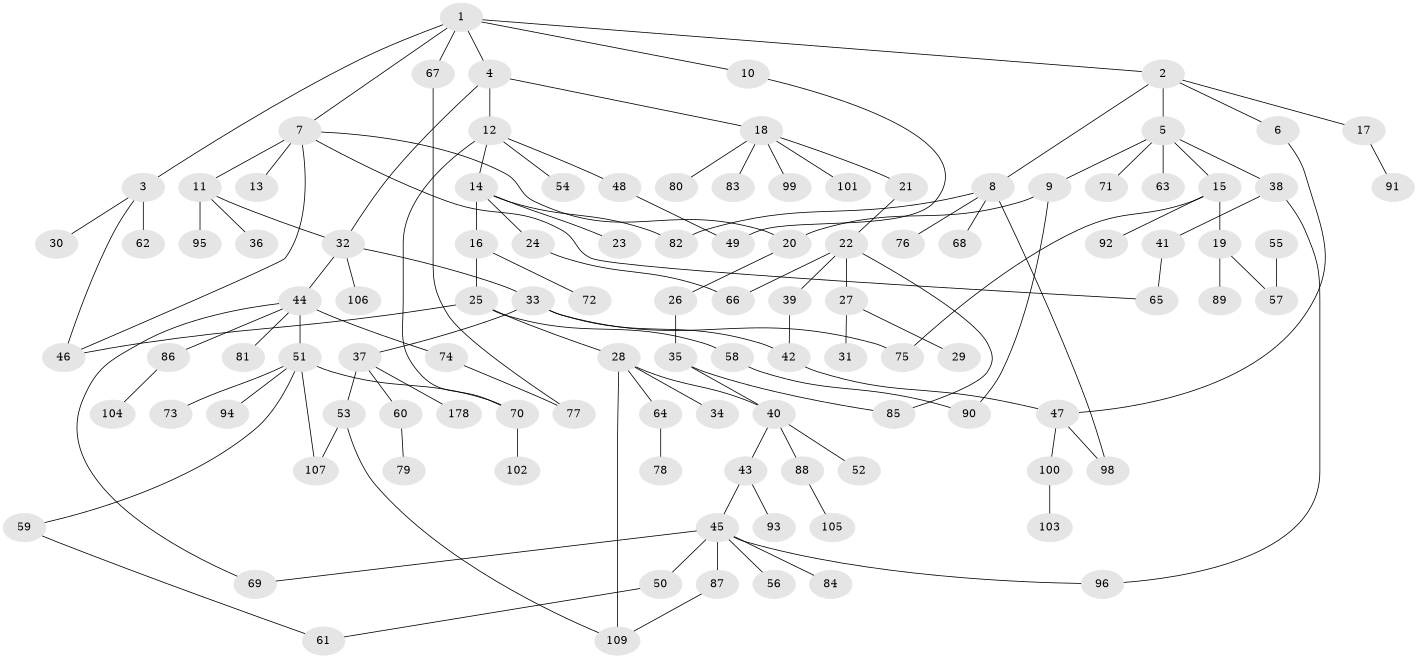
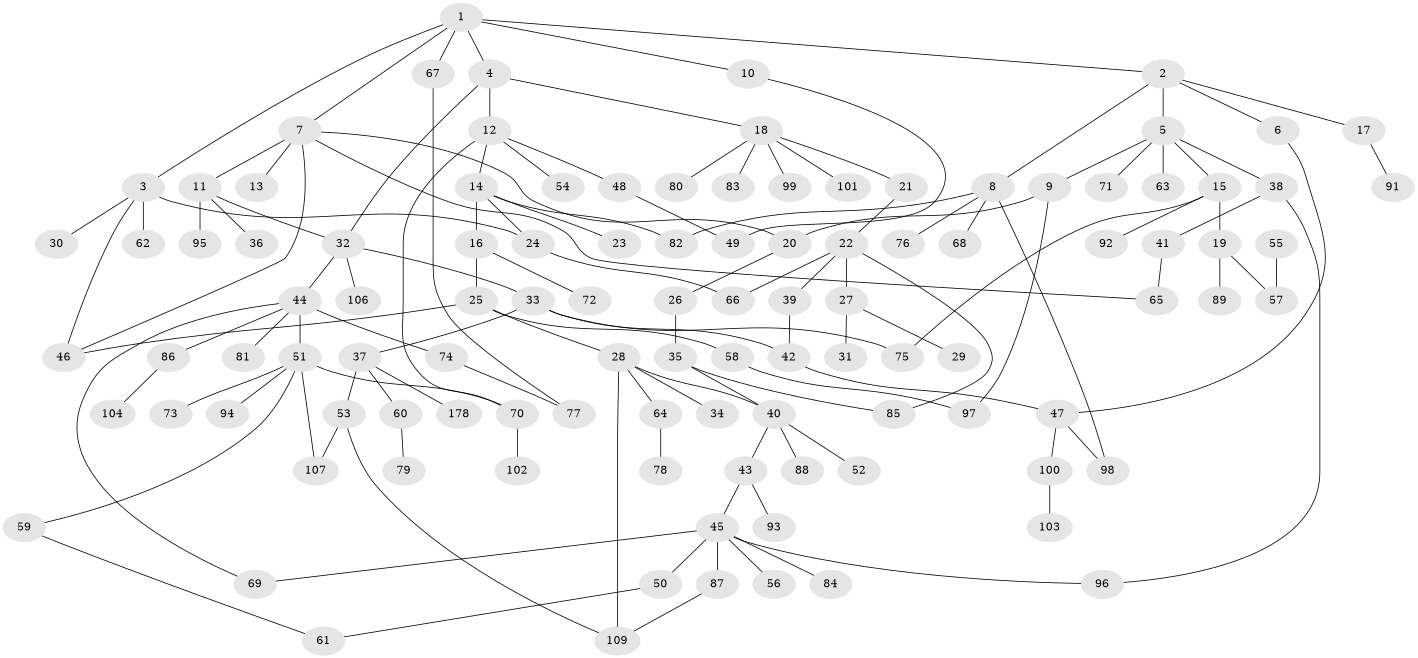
edge "3" -- "24": added
node "90": label "90" -> "97"
node "105": removed
